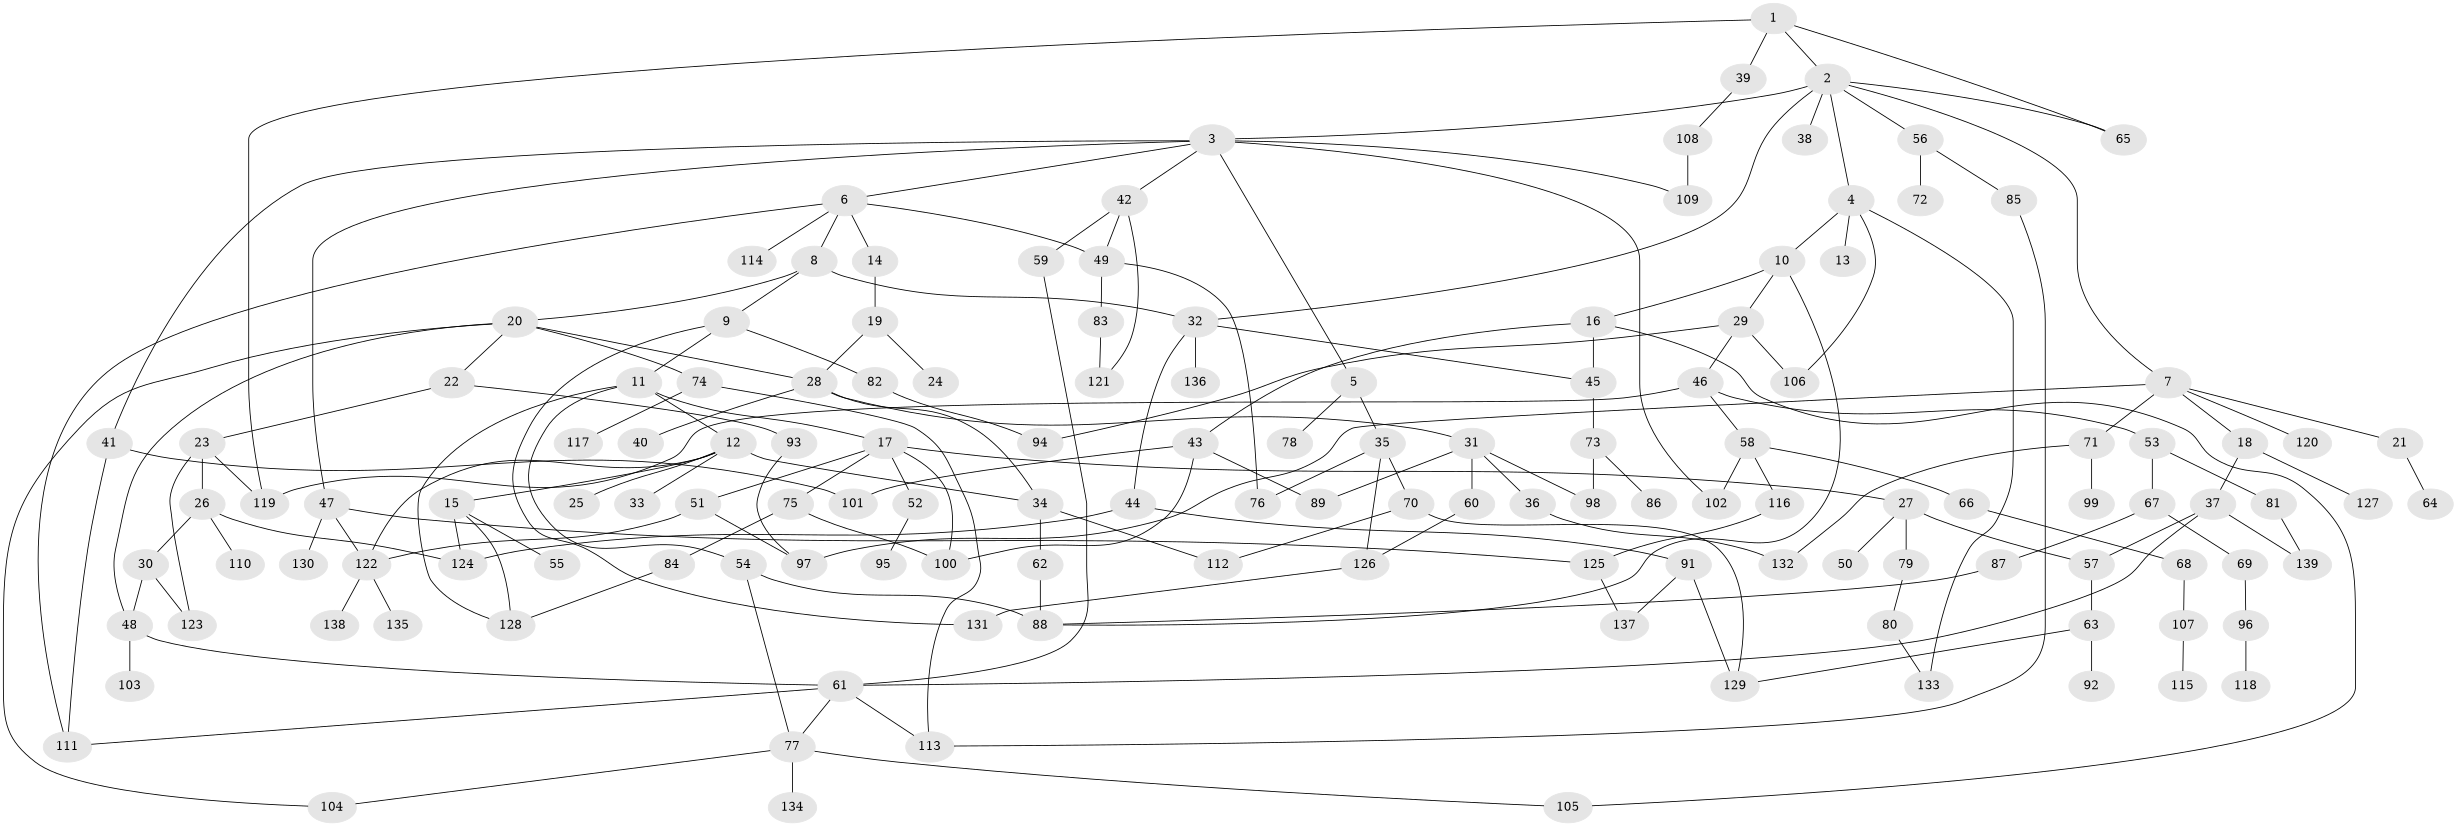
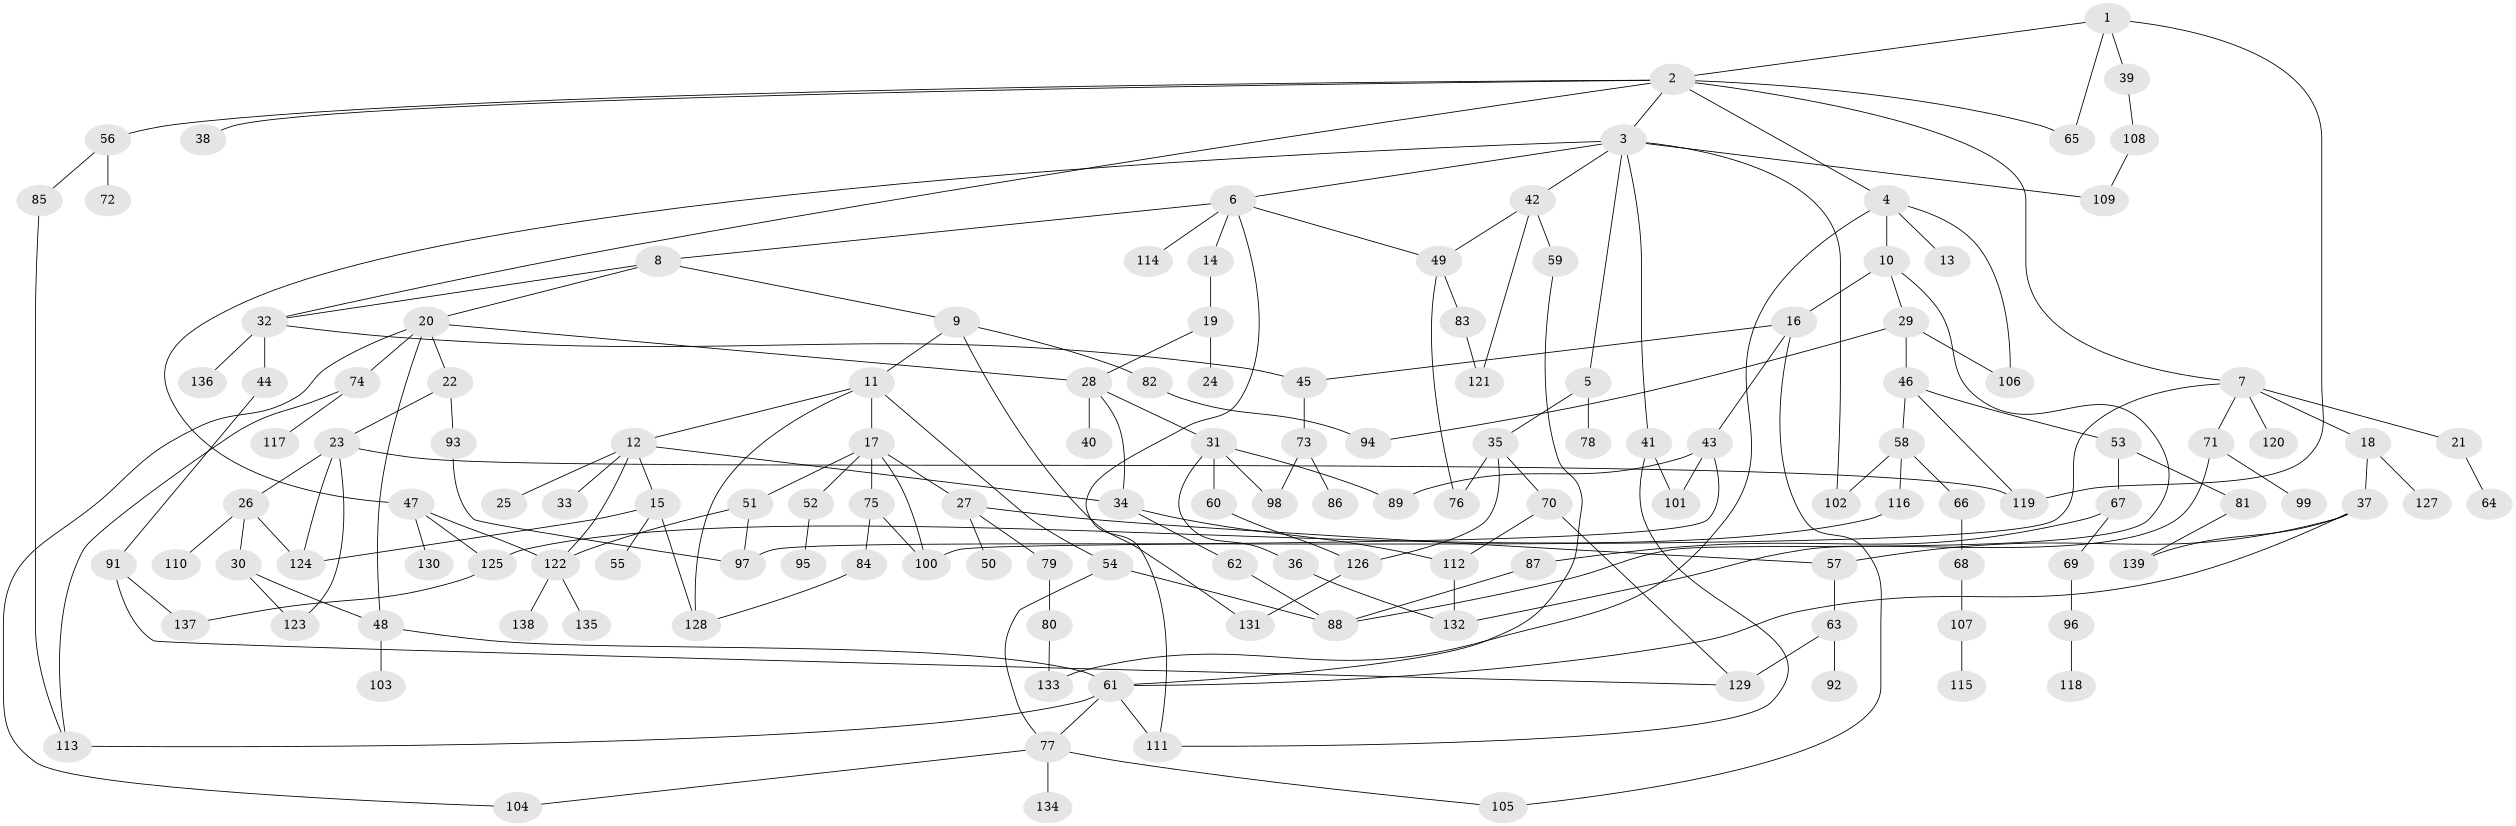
edge "44" -- "124": now "23" -- "124"
edge "112" -- "132": added
